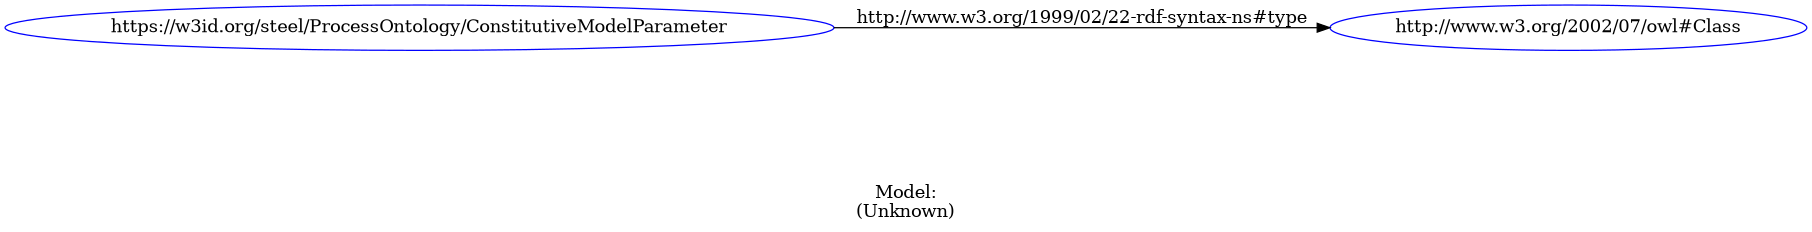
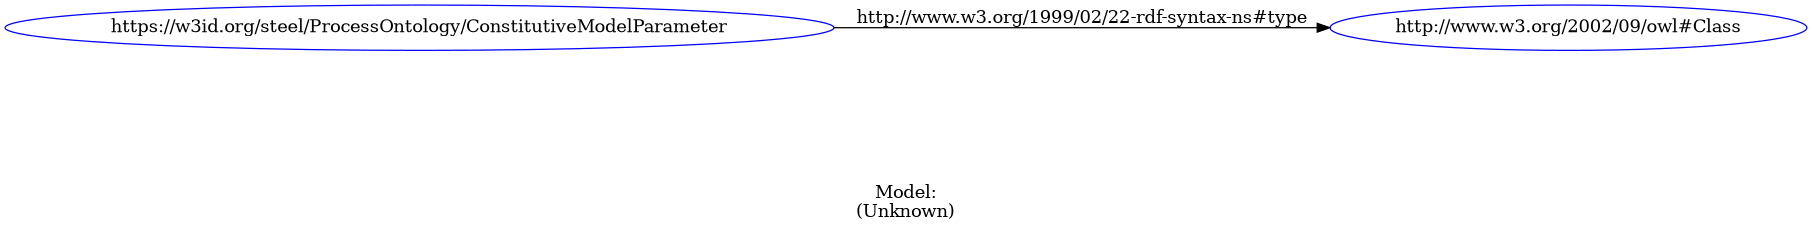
node "http://www.w3.org/2002/07/owl#Class": label "http://www.w3.org/2002/07/owl#Class" -> "http://www.w3.org/2002/09/owl#Class"
